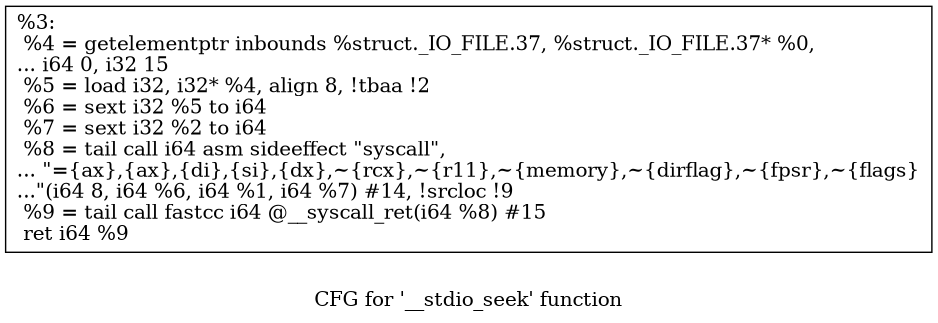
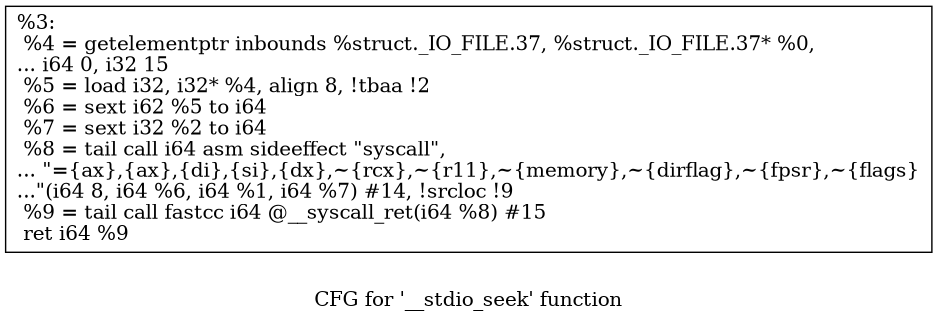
node "%3:": text "%6 = sext i32 %5 to i64" -> "%6 = sext i62 %5 to i64"
